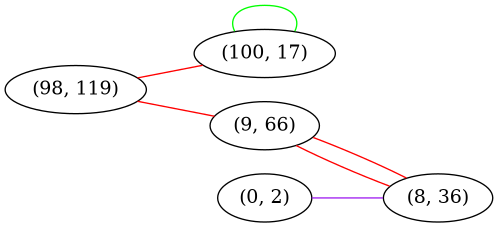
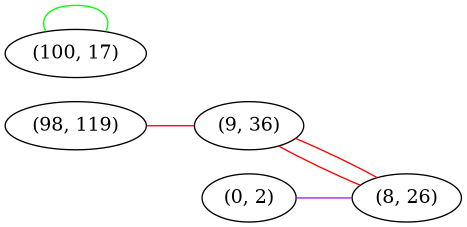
edge "(100, 17)" -- "(98, 119)": removed
node "(9, 66)": label "(9, 66)" -> "(9, 36)"
node "(8, 36)": label "(8, 36)" -> "(8, 26)"
